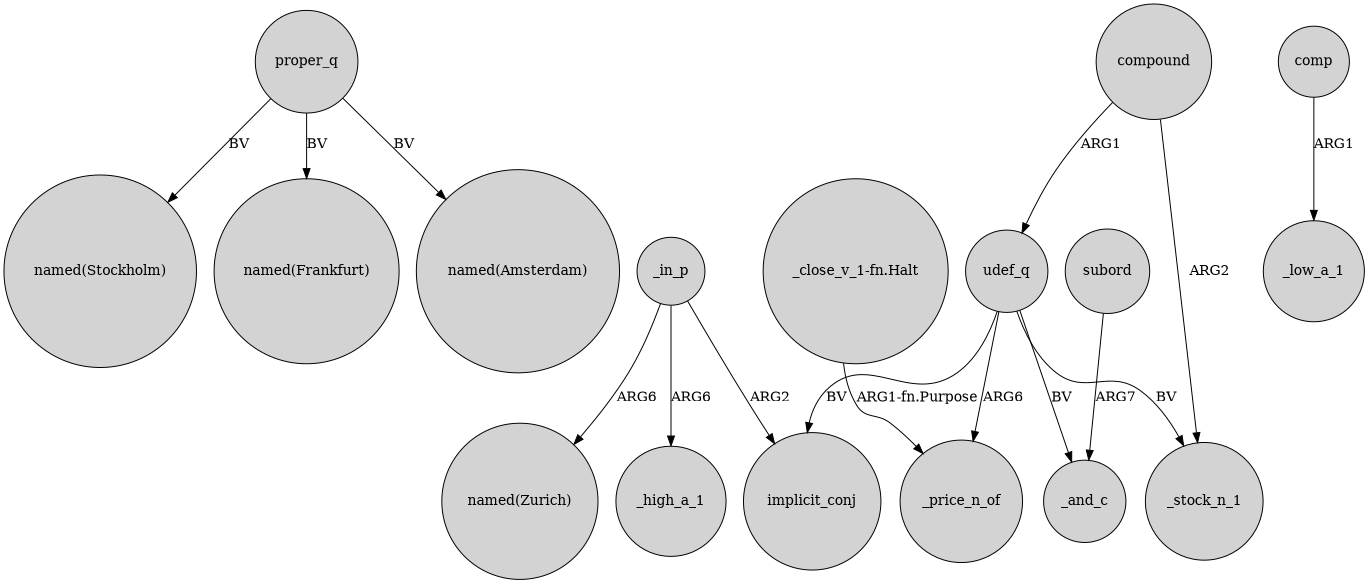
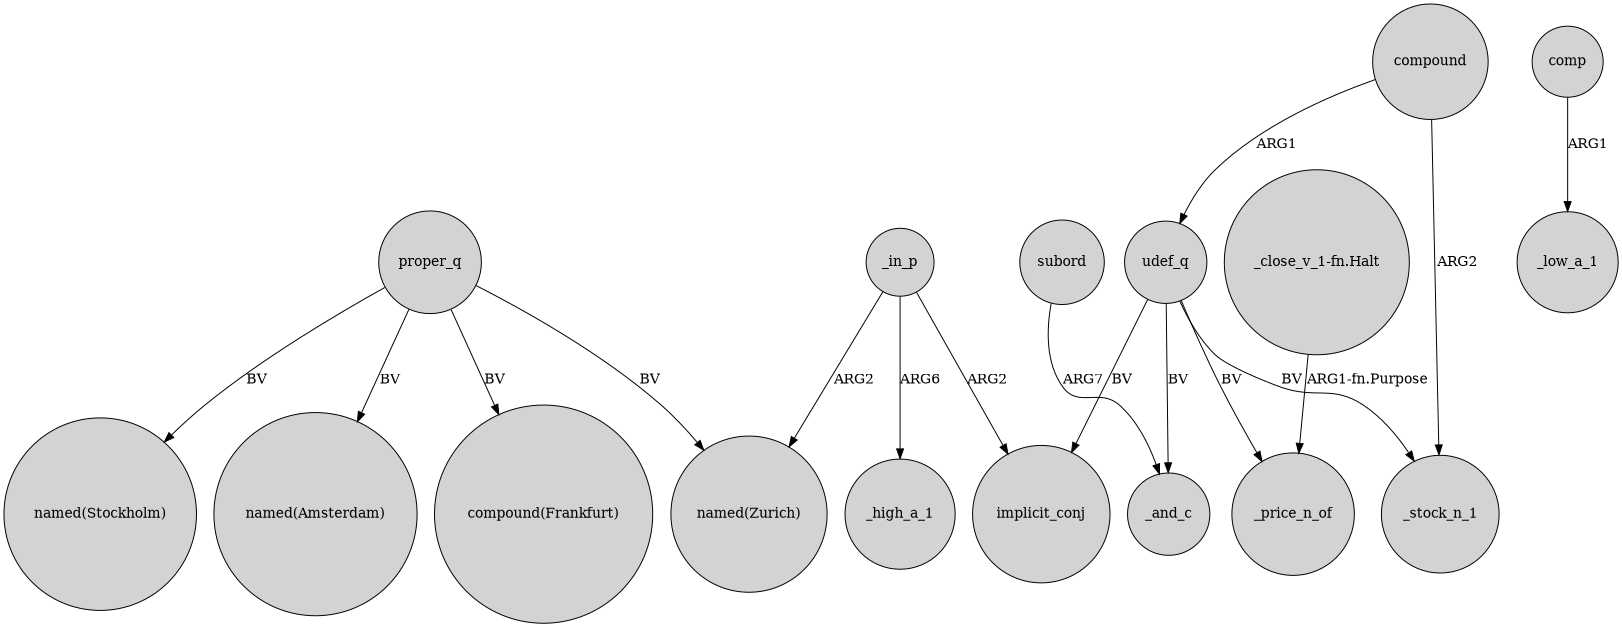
node "named(Frankfurt)": label "named(Frankfurt)" -> "compound(Frankfurt)"
edge "proper_q" -> "named(Zurich)": added, label "BV"
edge "_in_p" -> "named(Zurich)": label "ARG6" -> "ARG2"
edge "udef_q" -> "_price_n_of": label "ARG6" -> "BV"
